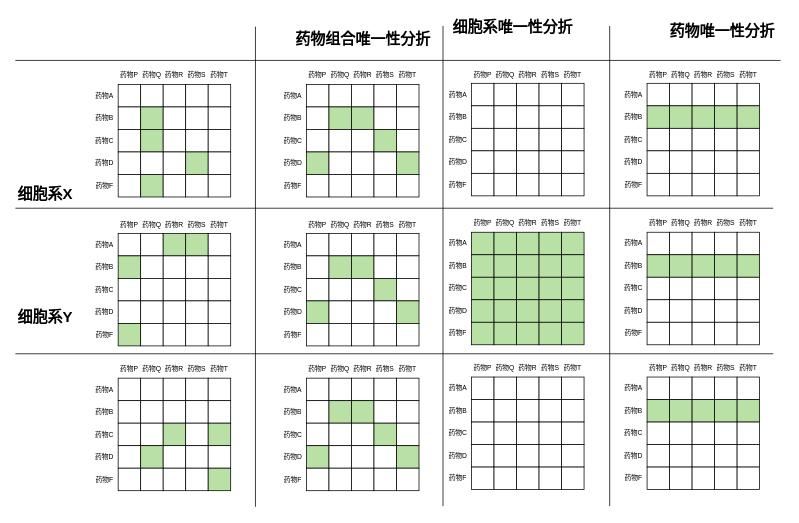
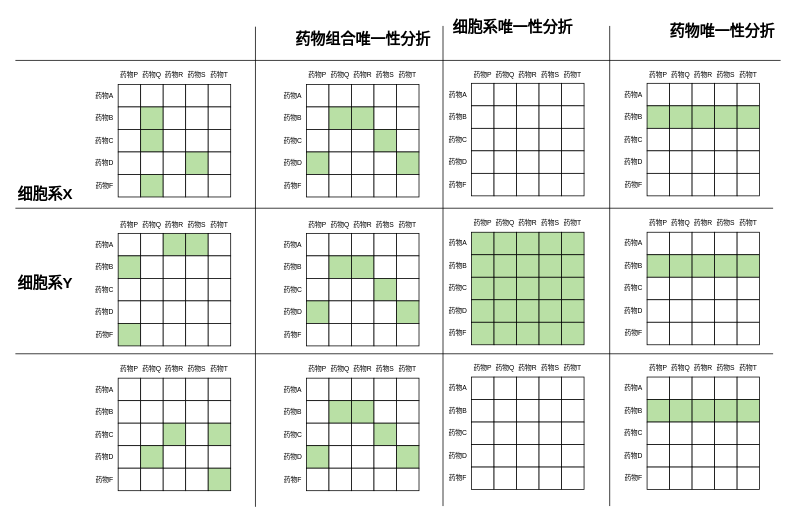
node "细胞系Y": moved (45, 316) -> (45, 282)
